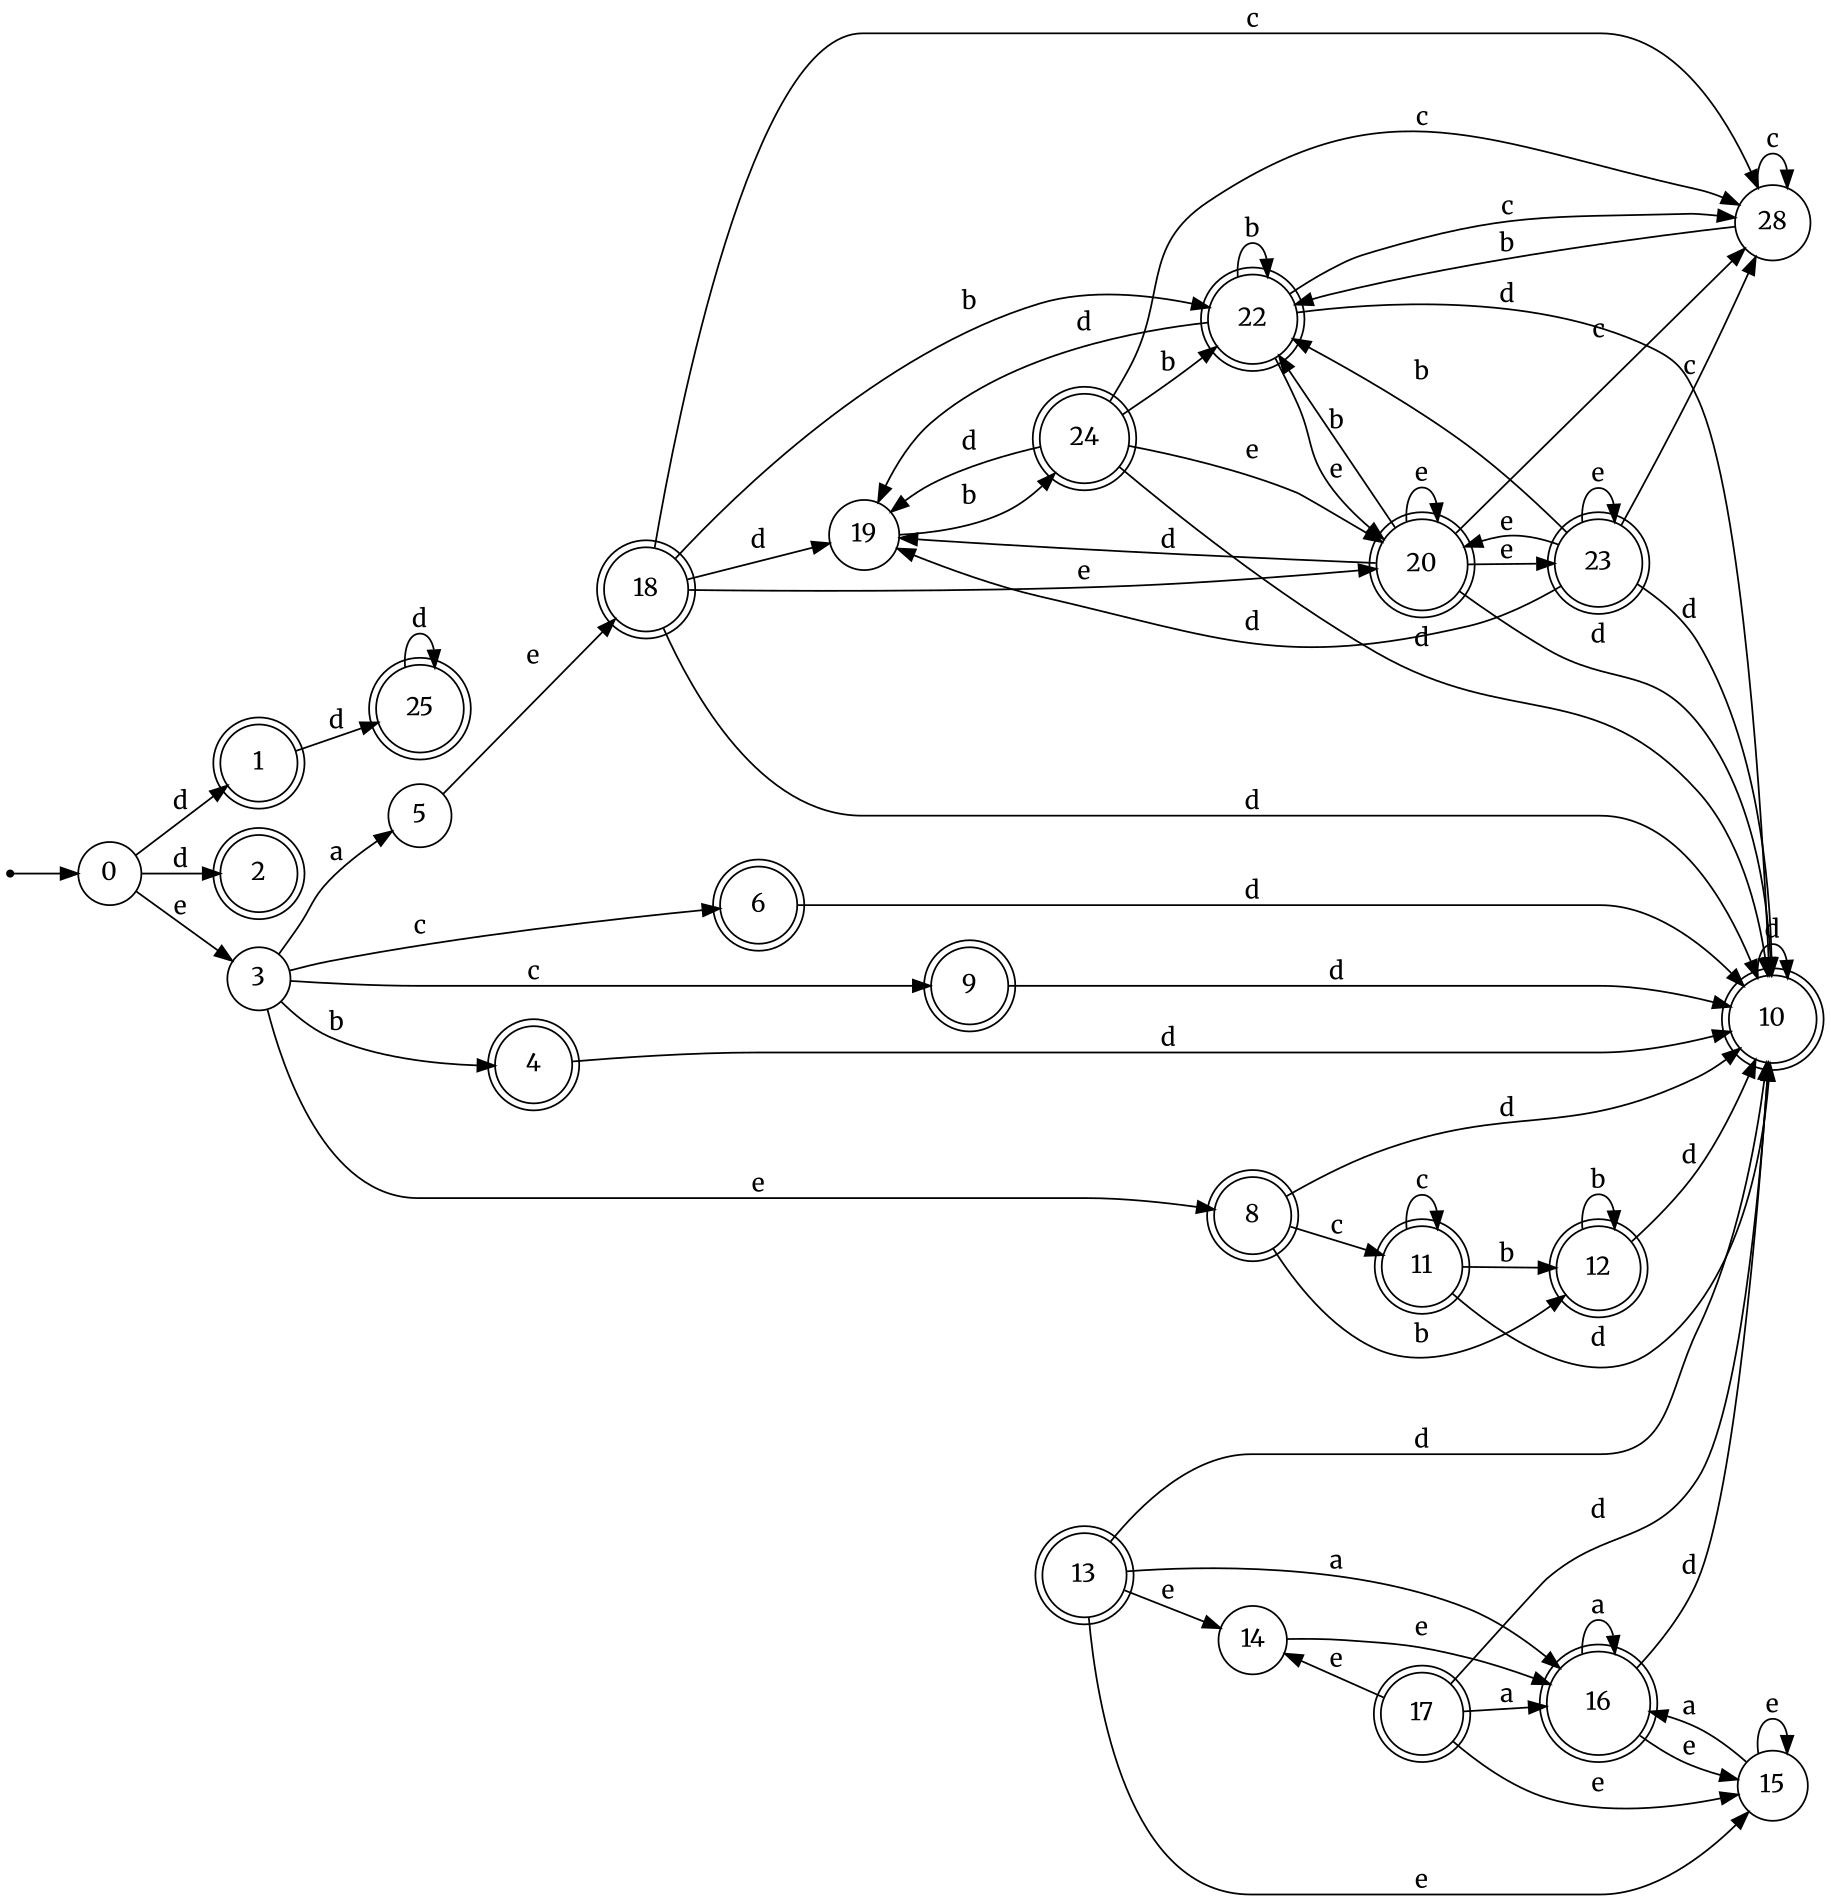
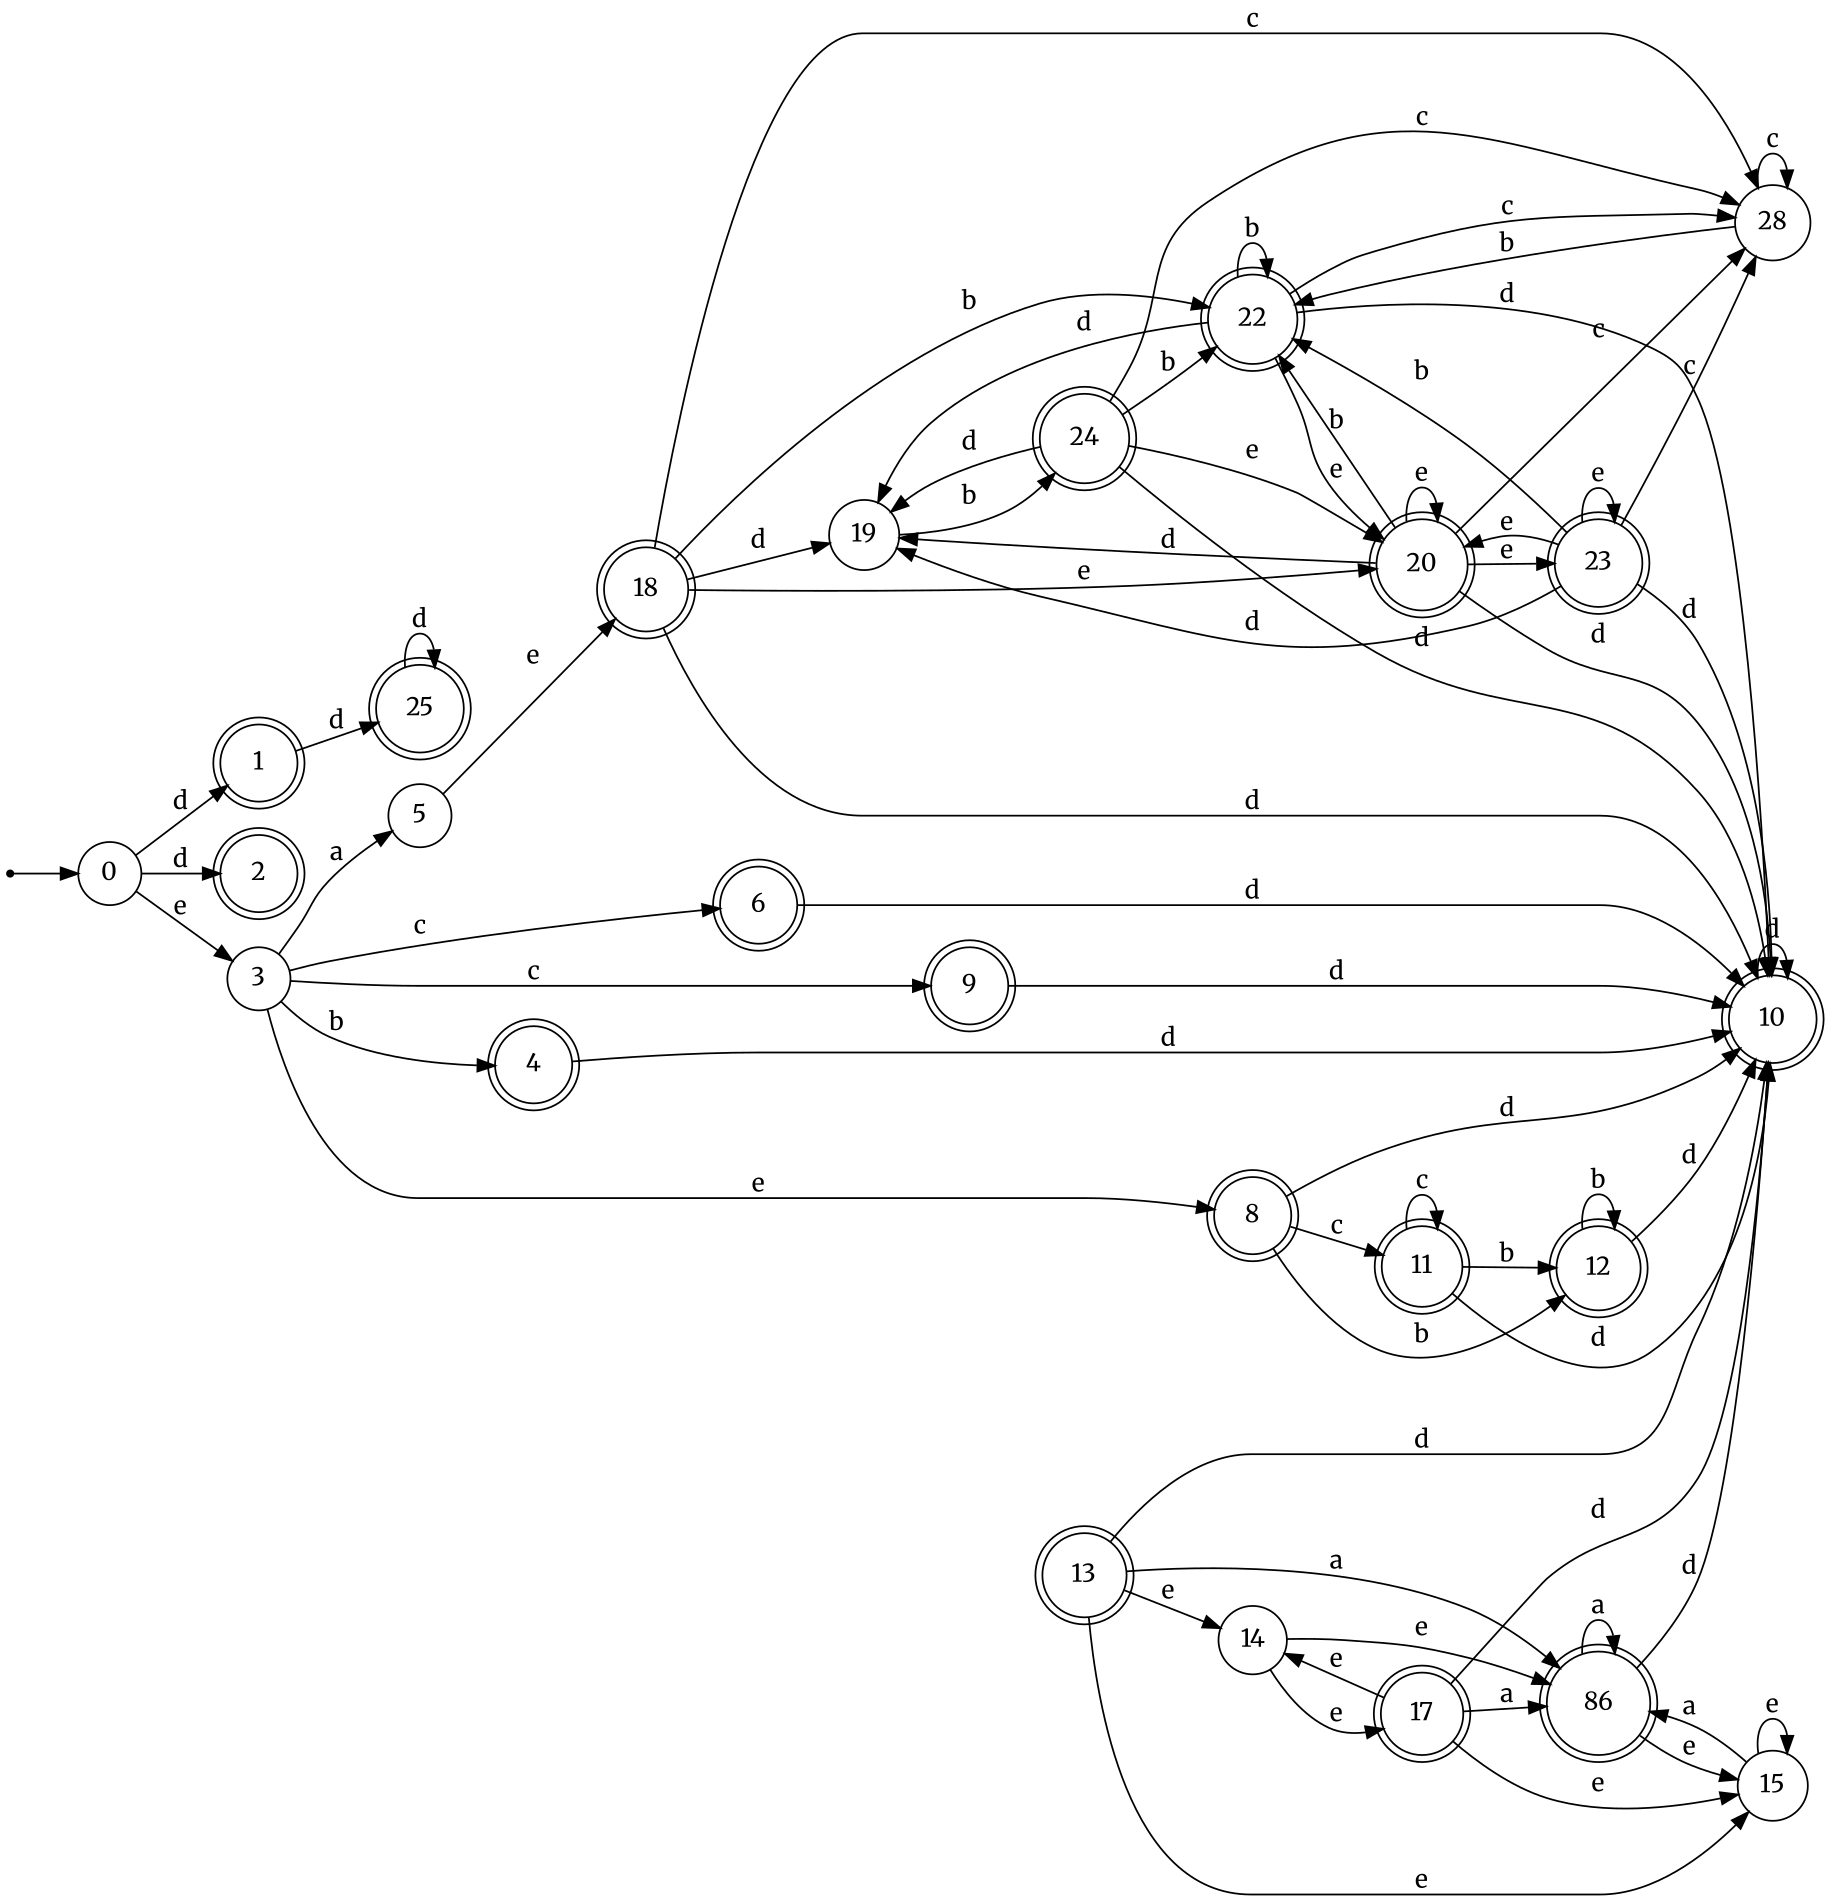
node "16": label "16" -> "86"
edge "14" -> "17": added, label "e"
